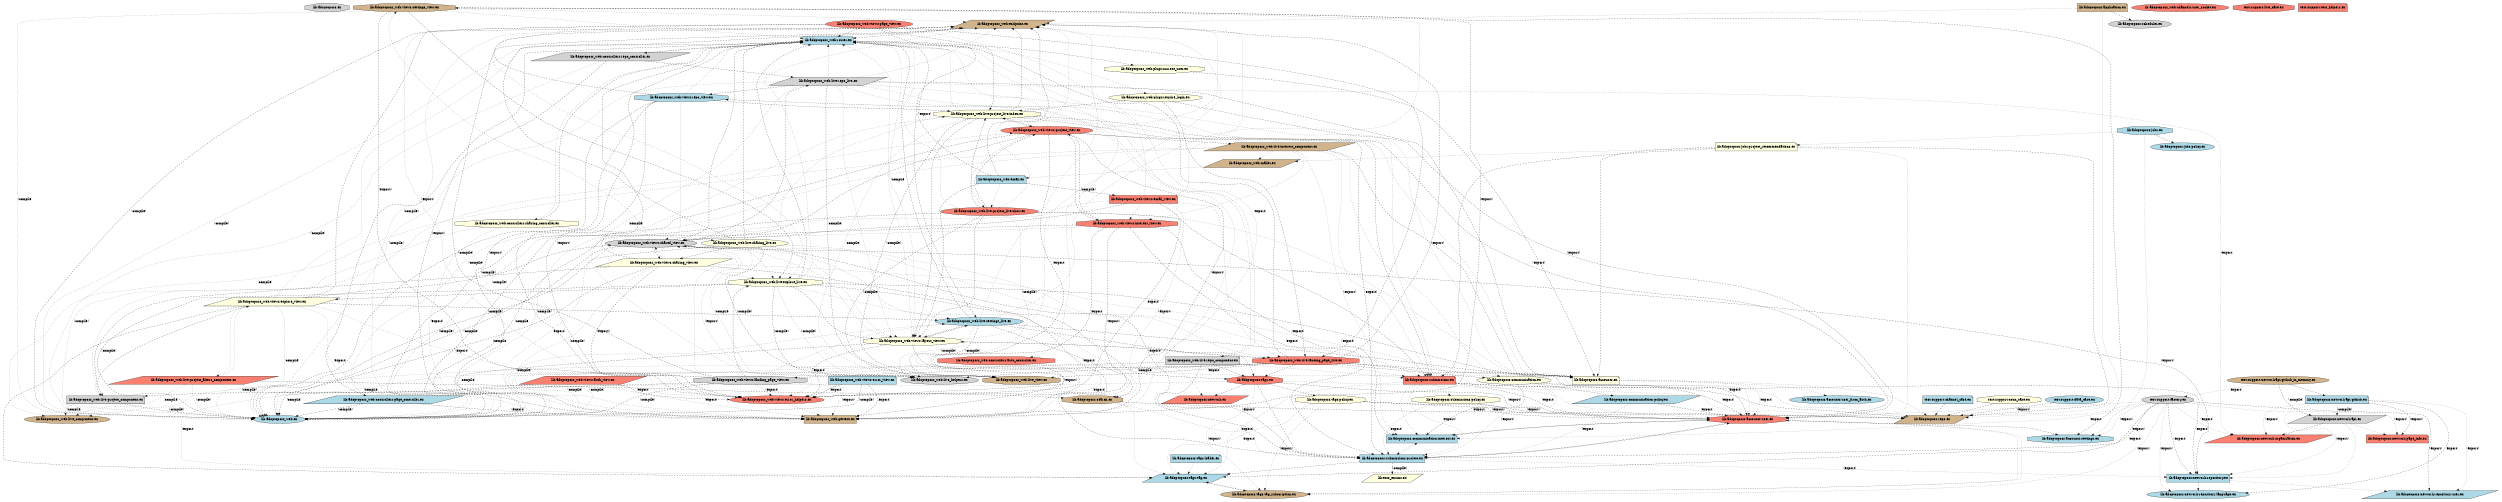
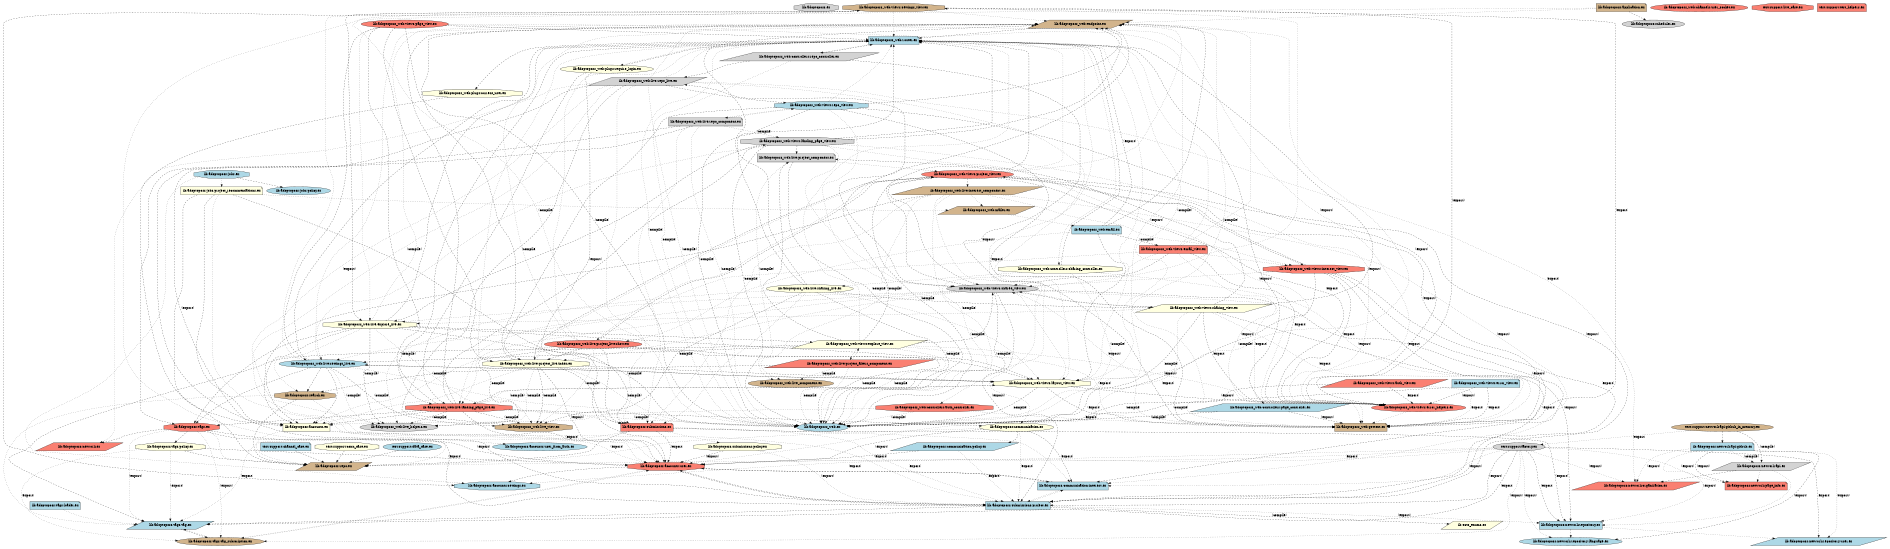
edge "lib/adoptoposs_web/plugs/require_login.ex" -> "lib/adoptoposs_web/live/project_live/index.ex": now "lib/adoptoposs_web/plugs/require_login.ex" -> "lib/adoptoposs_web/router.ex"
edge "lib/adoptoposs_web/views/sharing_view.ex" -> "lib/adoptoposs_web/gettext.ex": label "(compile)" -> "(export)"
edge "lib/adoptoposs_web/live/repo_component.ex" -> "lib/adoptoposs_web/live_component.ex": now "lib/adoptoposs_web/live/repo_component.ex" -> "lib/adoptoposs_web/views/landing_page_view.ex"
edge "lib/adoptoposs_web/live/landing_page_live.ex" -> "lib/adoptoposs_web/live_view.ex": label "(export)" -> "(compile)"
